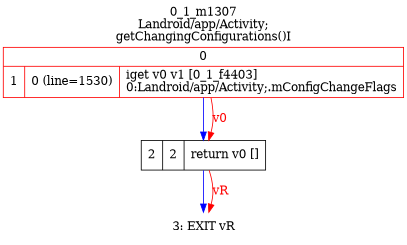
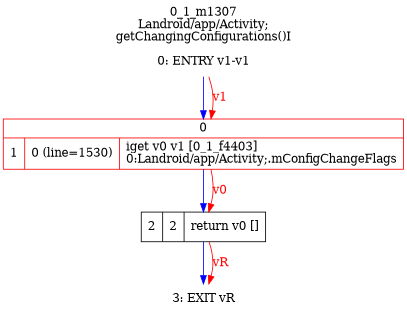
node "0: ENTRY v1-v1": added
